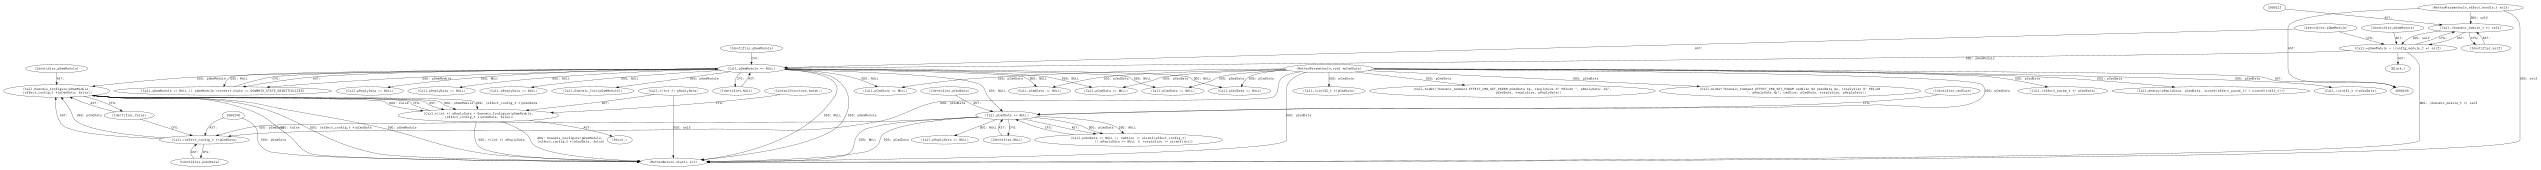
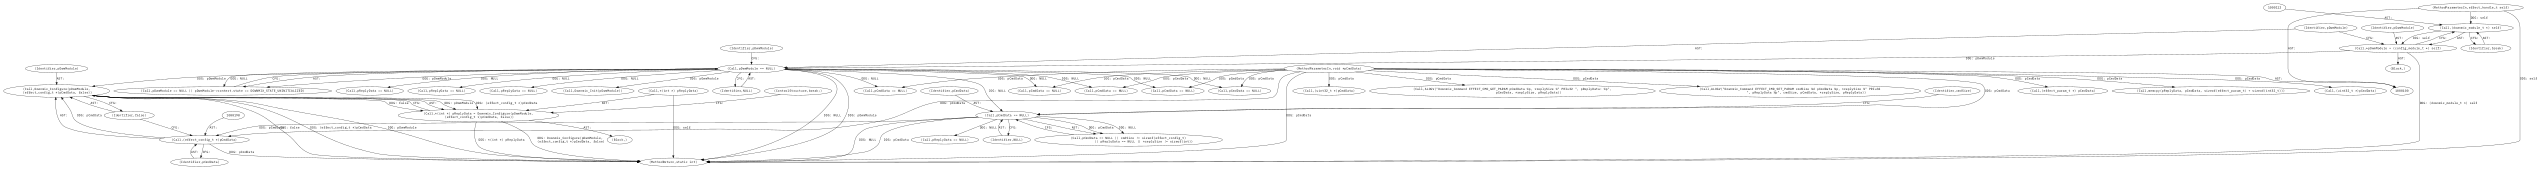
node "(Identifier,self)": label "(Identifier,self)" -> "(Identifier,break)"
edge "1000198" -> "(MethodReturn,static int)": now "(Call,(effect_config_t *)pCmdData)" -> "(MethodReturn,static int)"
